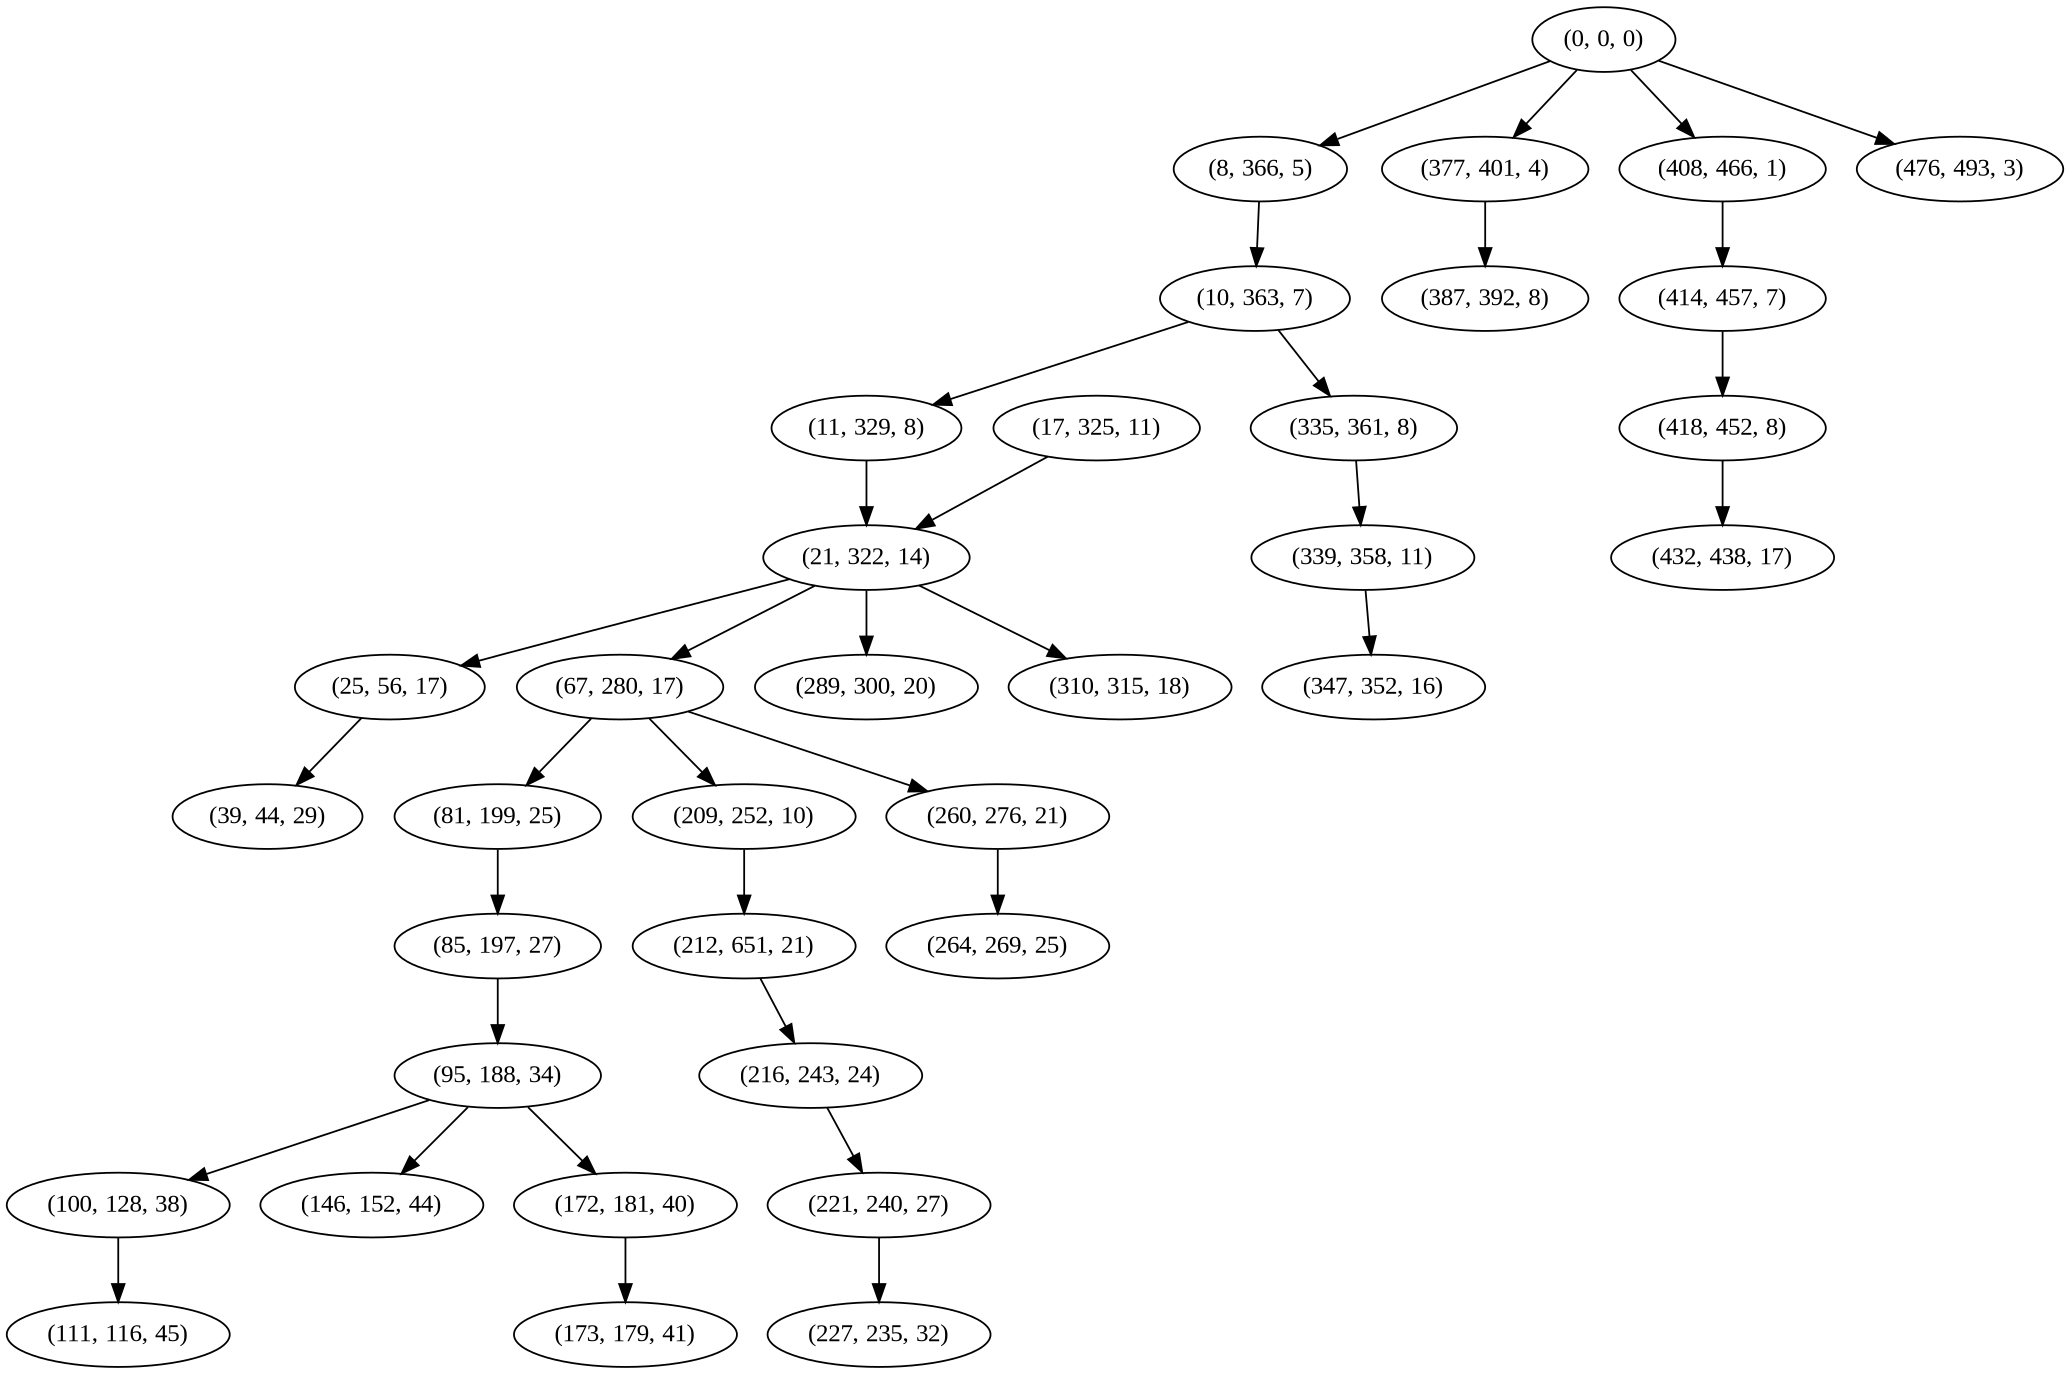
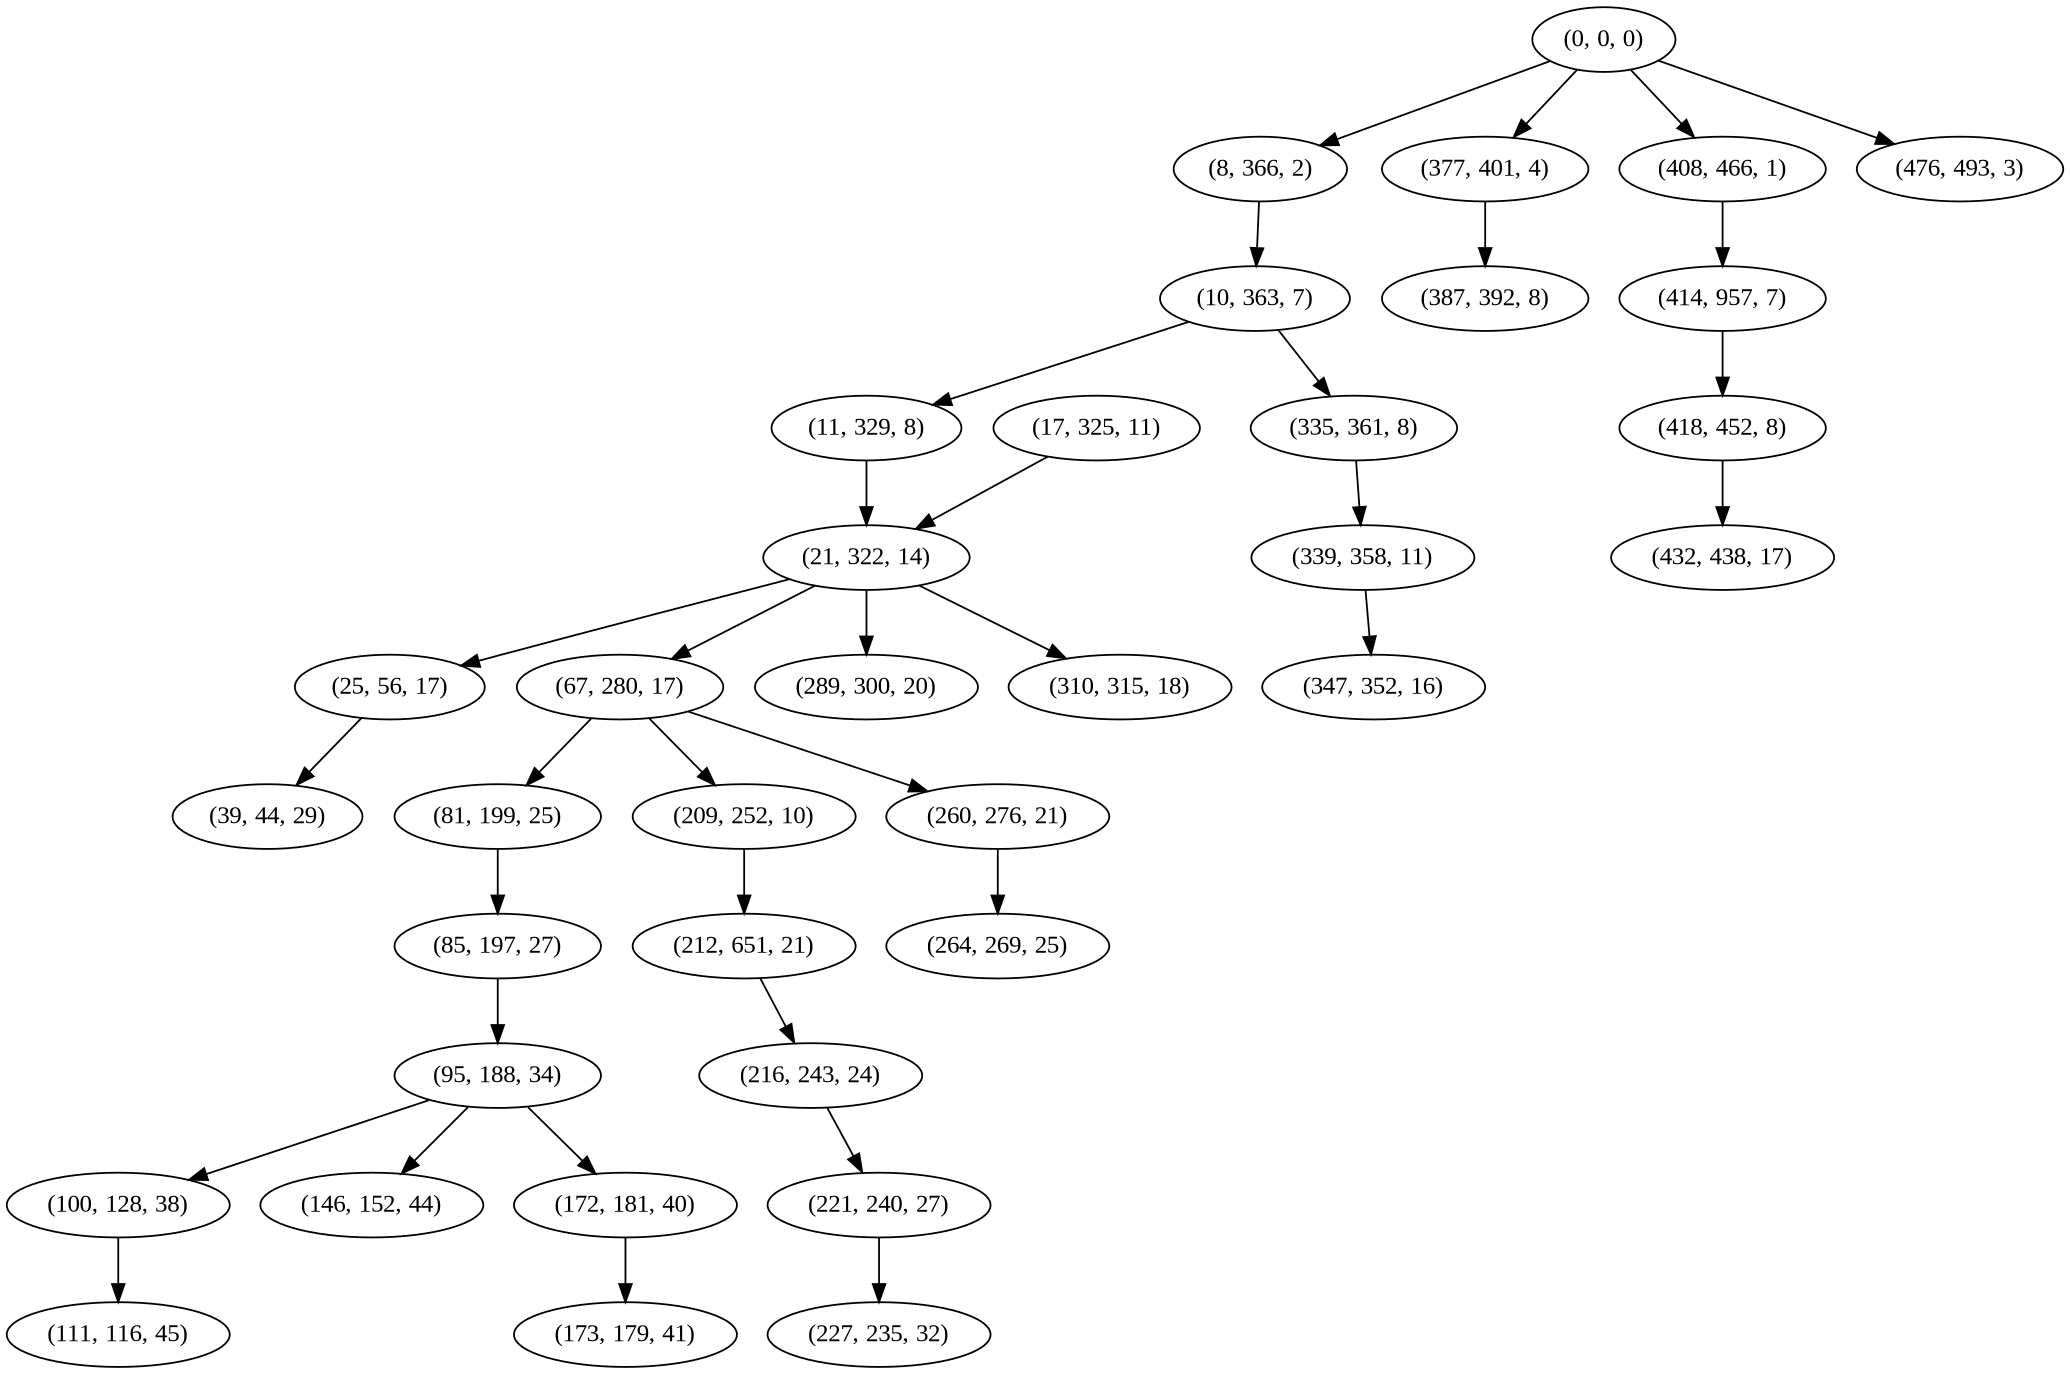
node "(8, 366, 5)": label "(8, 366, 5)" -> "(8, 366, 2)"
node "(414, 457, 7)": label "(414, 457, 7)" -> "(414, 957, 7)"
